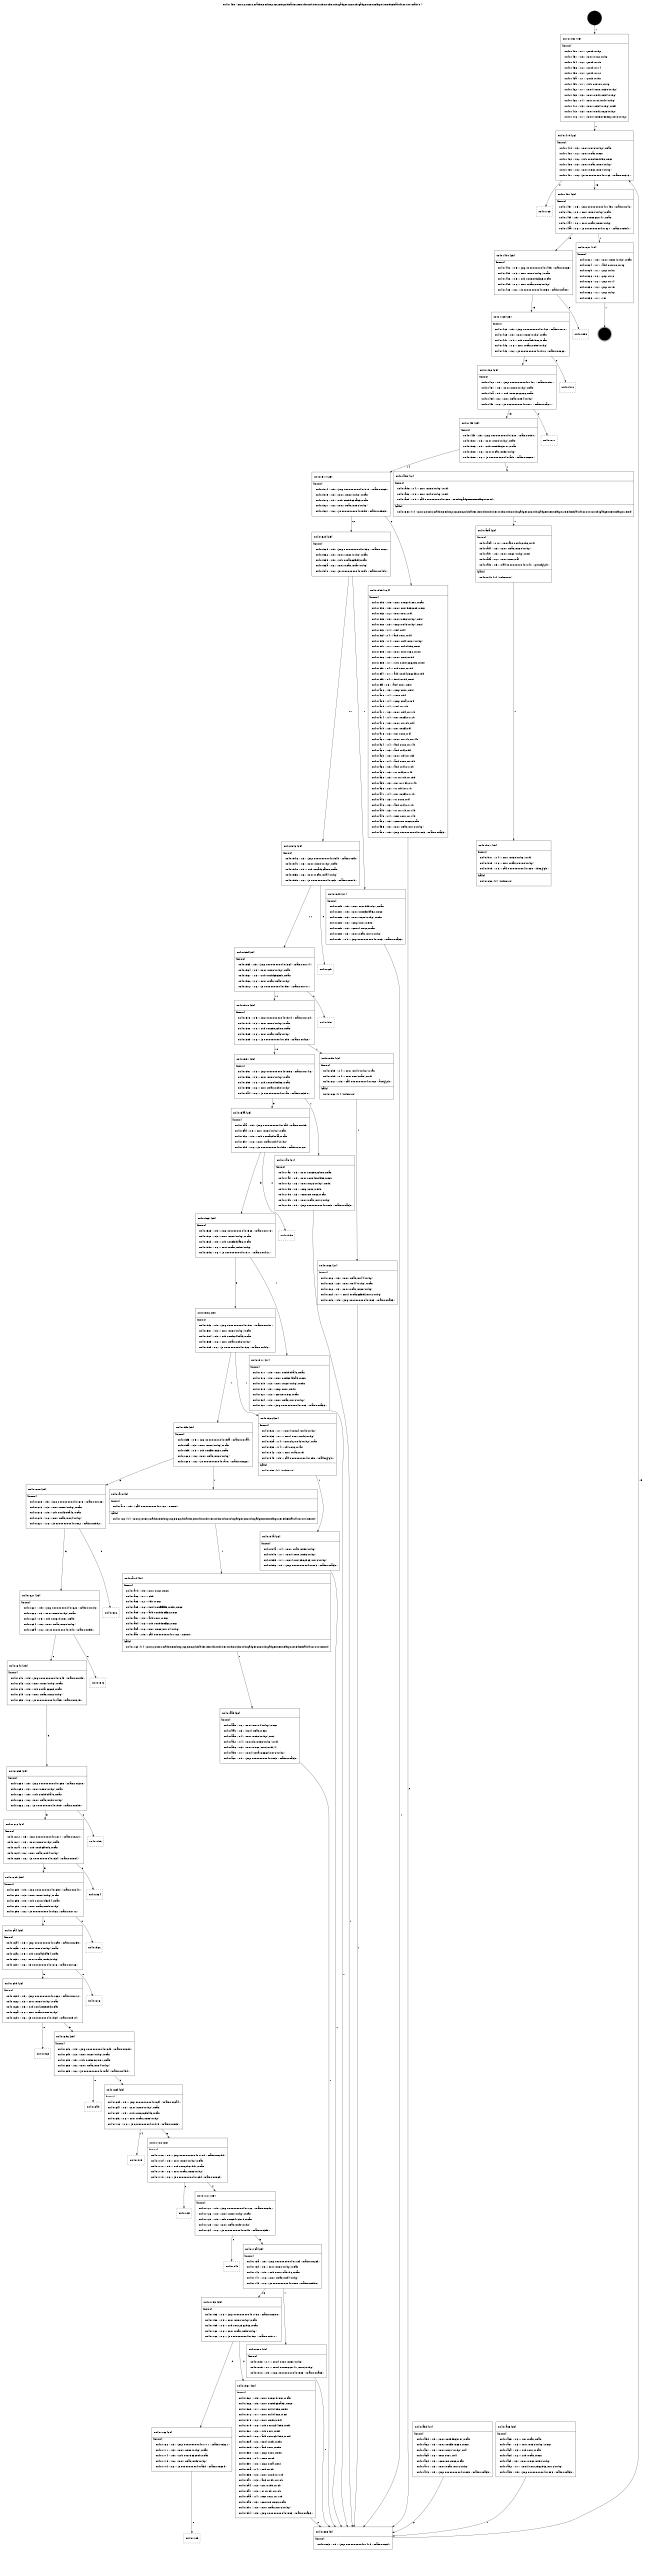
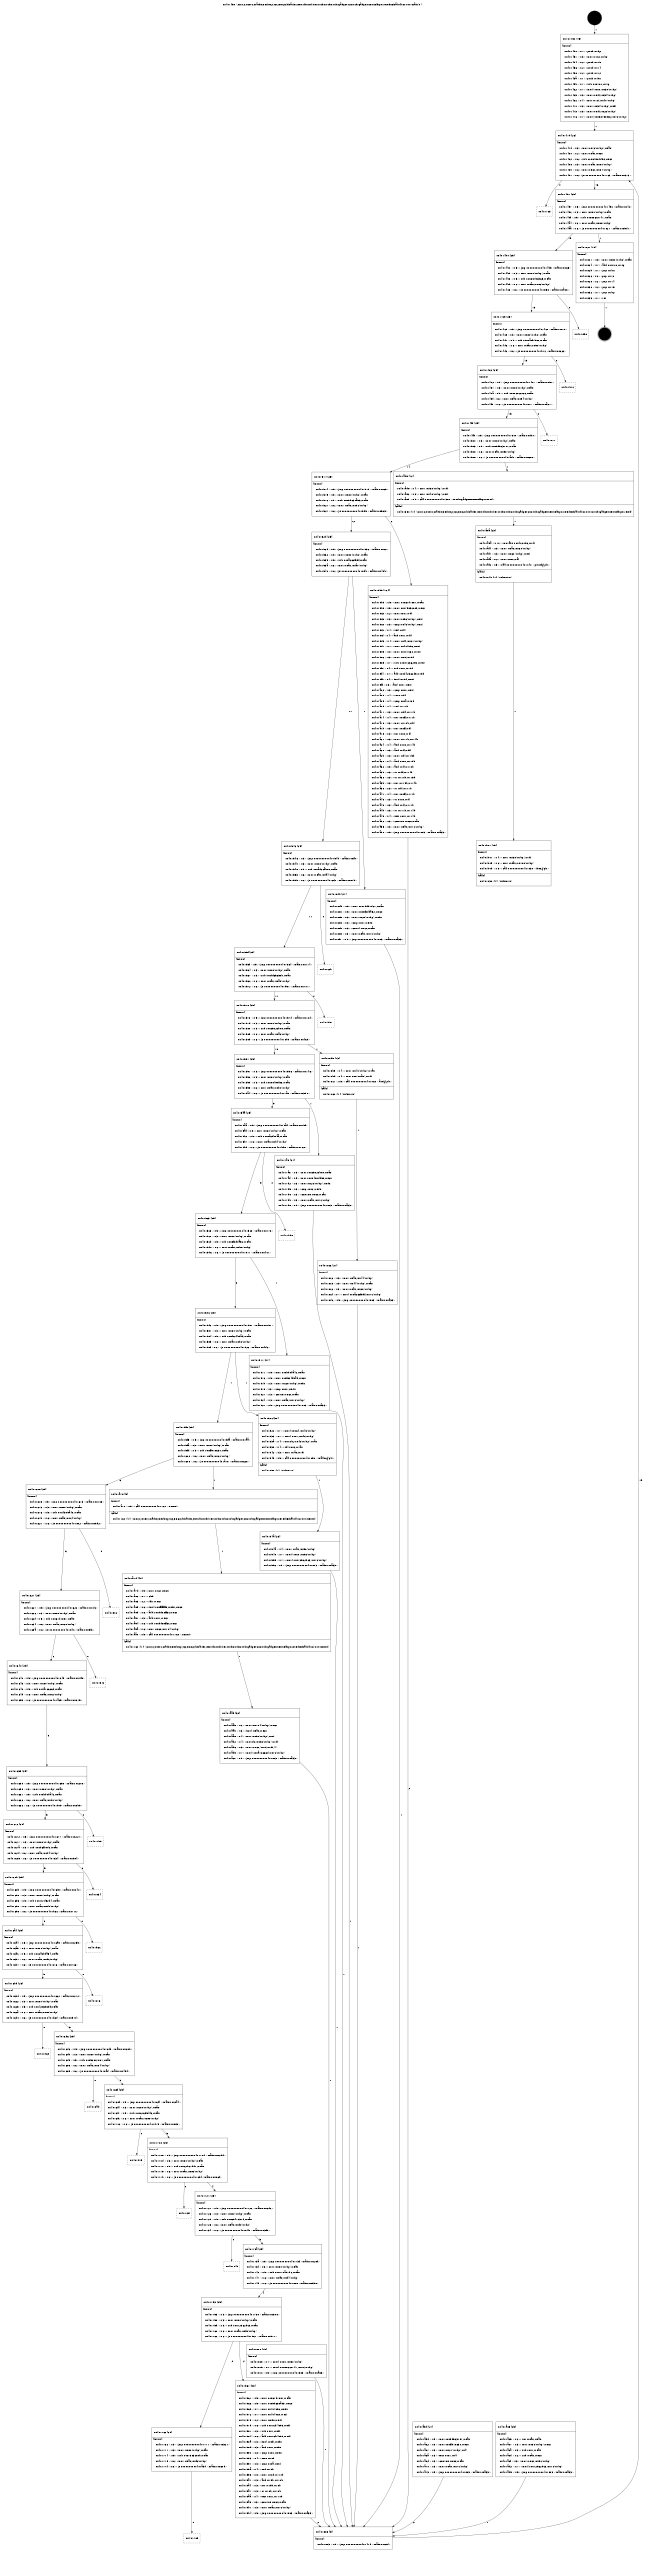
edge "0x4016ef [25]" -> "0x401d15": label " 14" -> " 0"
edge "0x40173a [25]" -> "0x401753 [25]": label " 16" -> " 4"
edge "0x40173a [25]" -> "0x401e0e [19]": removed, label "1"
